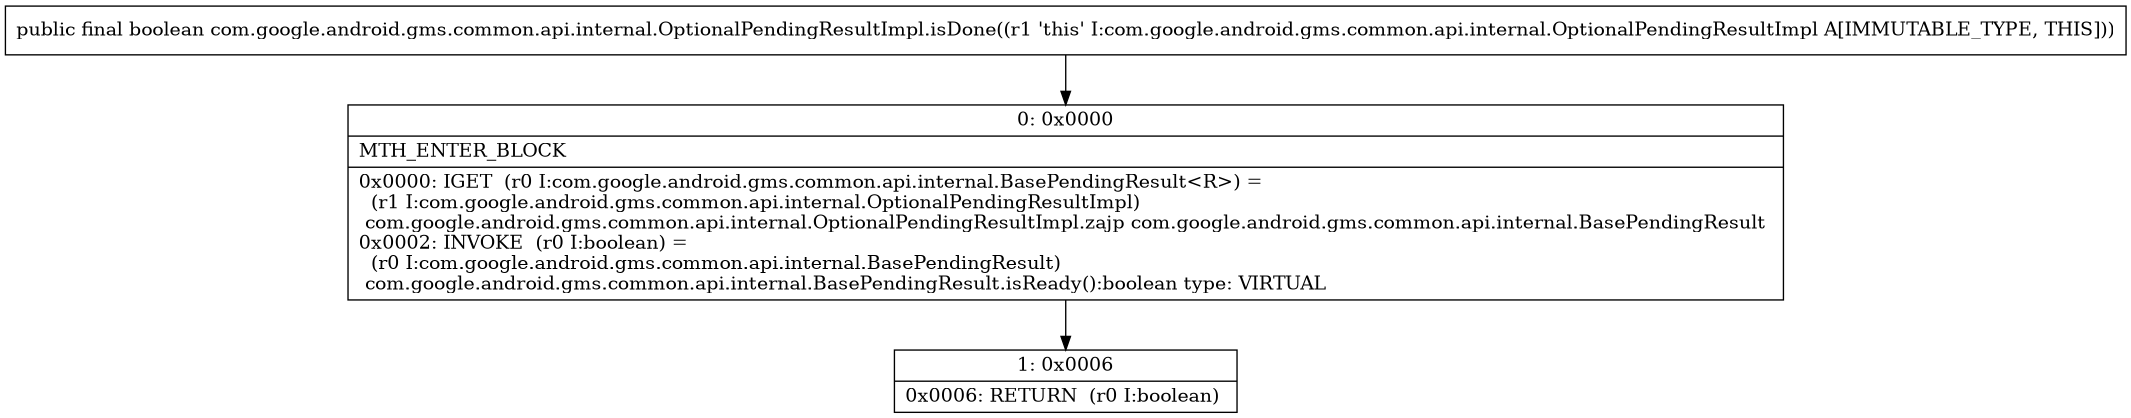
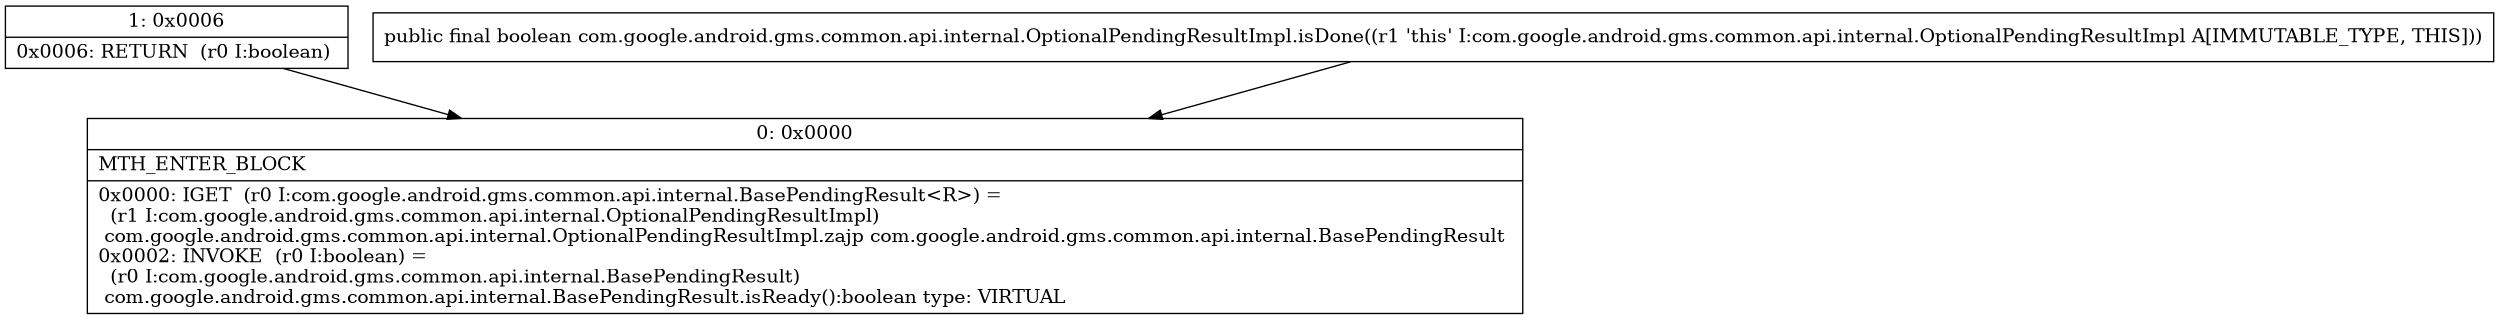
edge "0: 0x0000" -> "1: 0x0006": reversed
